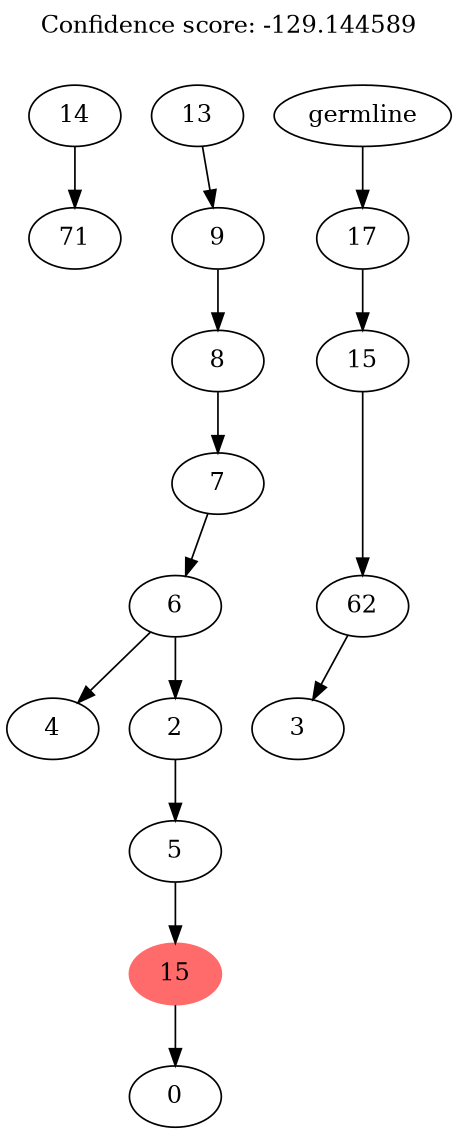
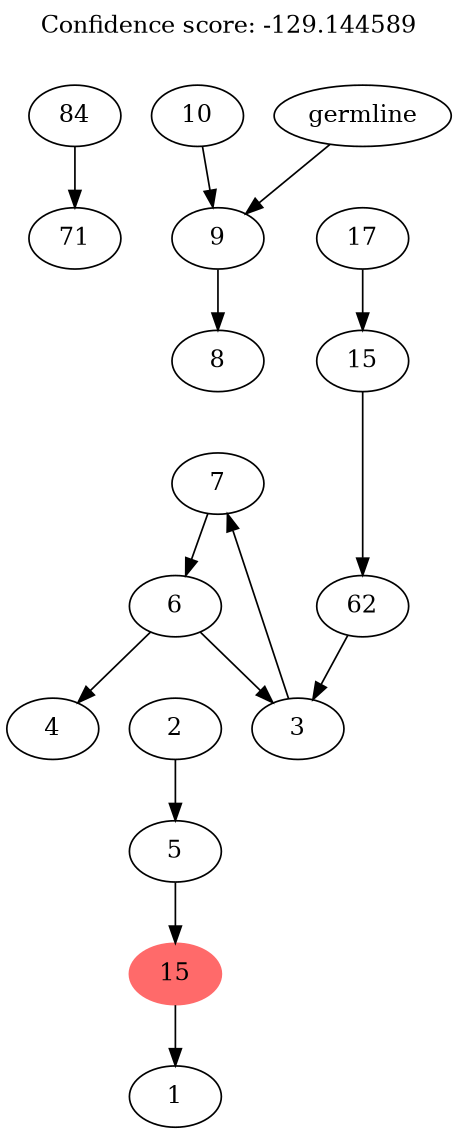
node "14": label "14" -> "84"
node "13": label "13" -> "10"
edge "germline" -> "17": now "germline" -> "9"
edge "8" -> "7": now "3" -> "7"
edge "6" -> "2": now "6" -> "3"
node "0": label "0" -> "1"
